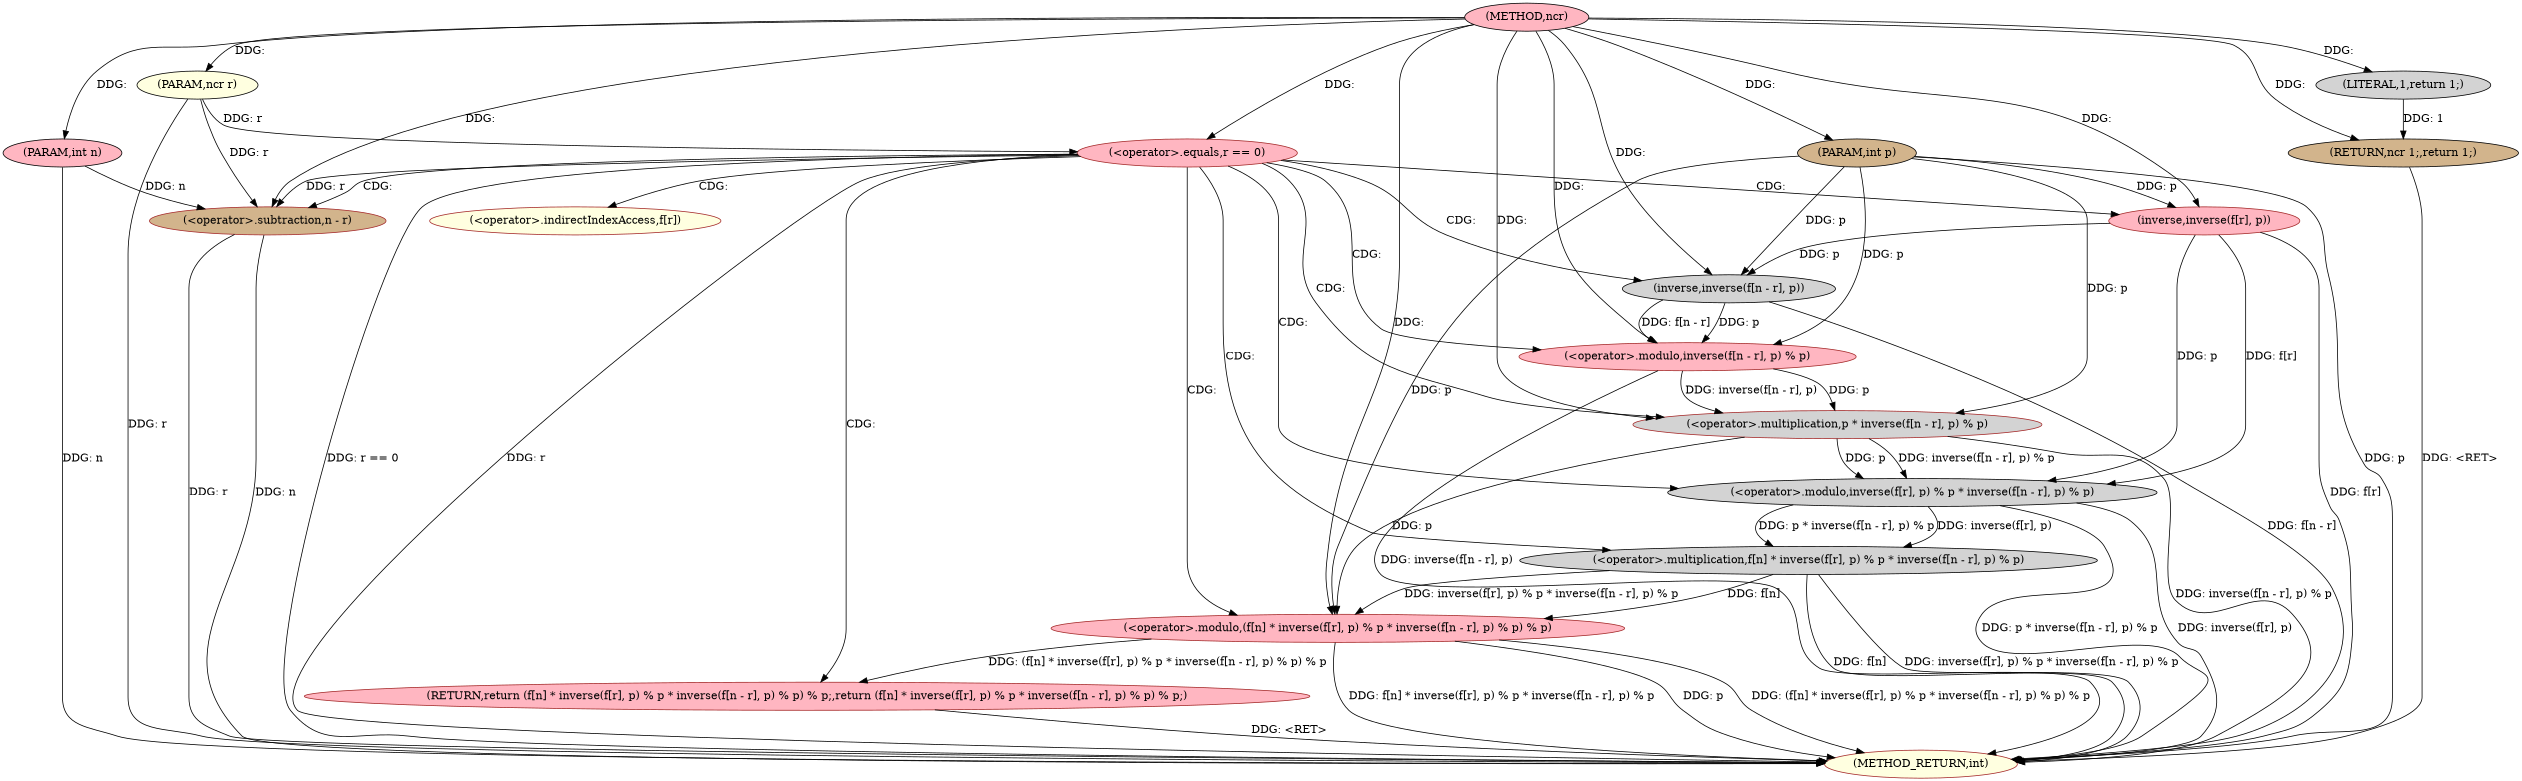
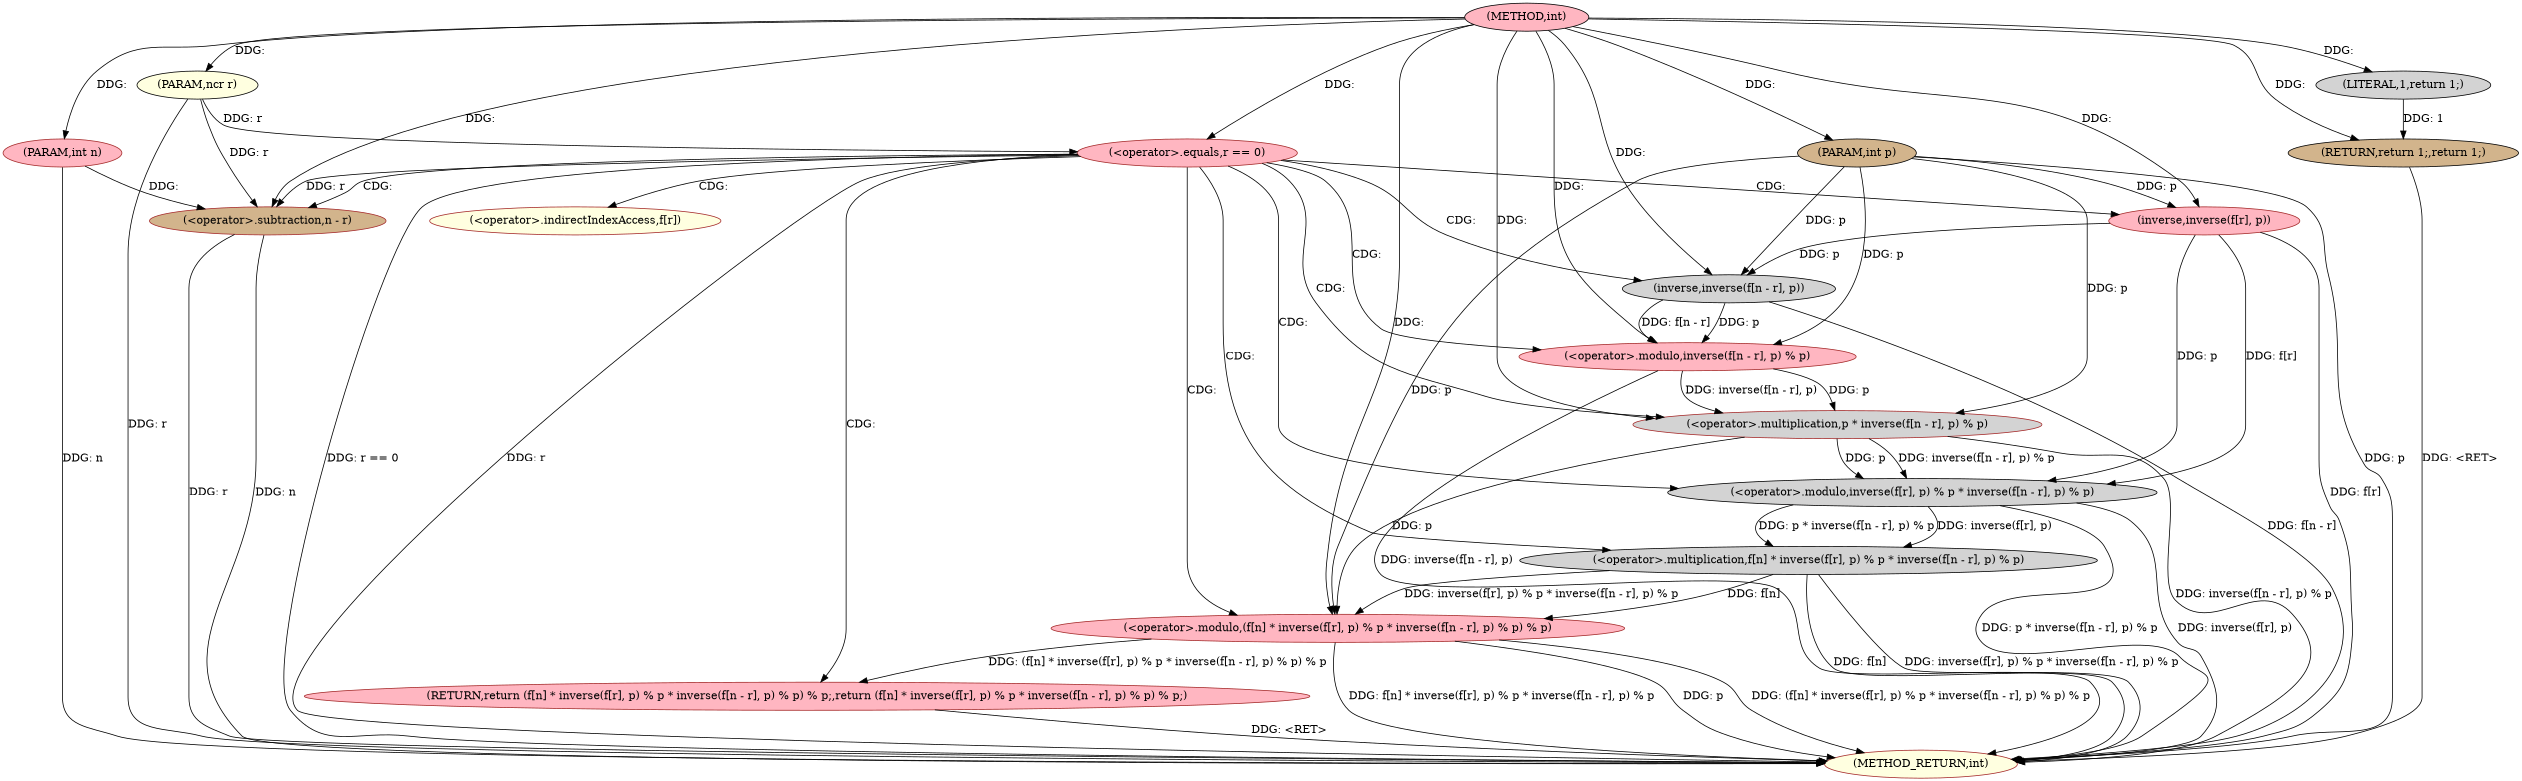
node "(METHOD,ncr)": label "(METHOD,ncr)" -> "(METHOD,int)"
node "(PARAM,int n)": color black -> brown
node "(RETURN,ncr 1;,return 1;)": label "(RETURN,ncr 1;,return 1;)" -> "(RETURN,return 1;,return 1;)"
edge "(PARAM,int n)" -> "(<operator>.subtraction,n - r)": label "DDG: n" -> "DDG: "
